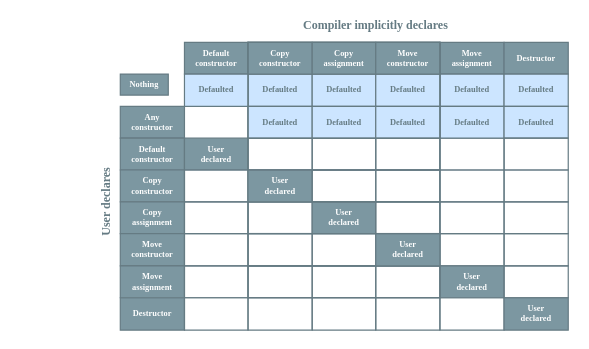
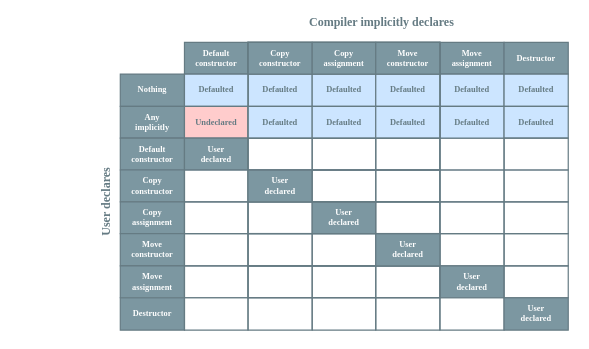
node "Compiler implicitly declares": moved (376, 24) -> (382, 21)
node "Nothing": size 48x21 -> 64x32
node "Undeclared": added
node "Any constructor": label "Any constructor" -> "Any implicitly"
